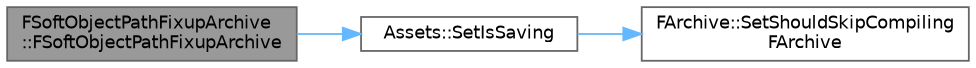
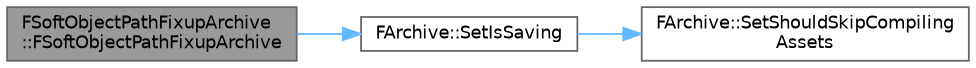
node "Assets::SetIsSaving": label "Assets::SetIsSaving" -> "FArchive::SetIsSaving"
node "FArchive::SetShouldSkipCompiling FArchive": label "FArchive::SetShouldSkipCompiling FArchive" -> "FArchive::SetShouldSkipCompiling Assets"
